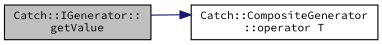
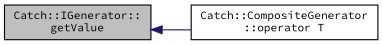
edge "Catch::IGenerator:: getValue" -> "Catch::CompositeGenerator ::operator T": reversed
